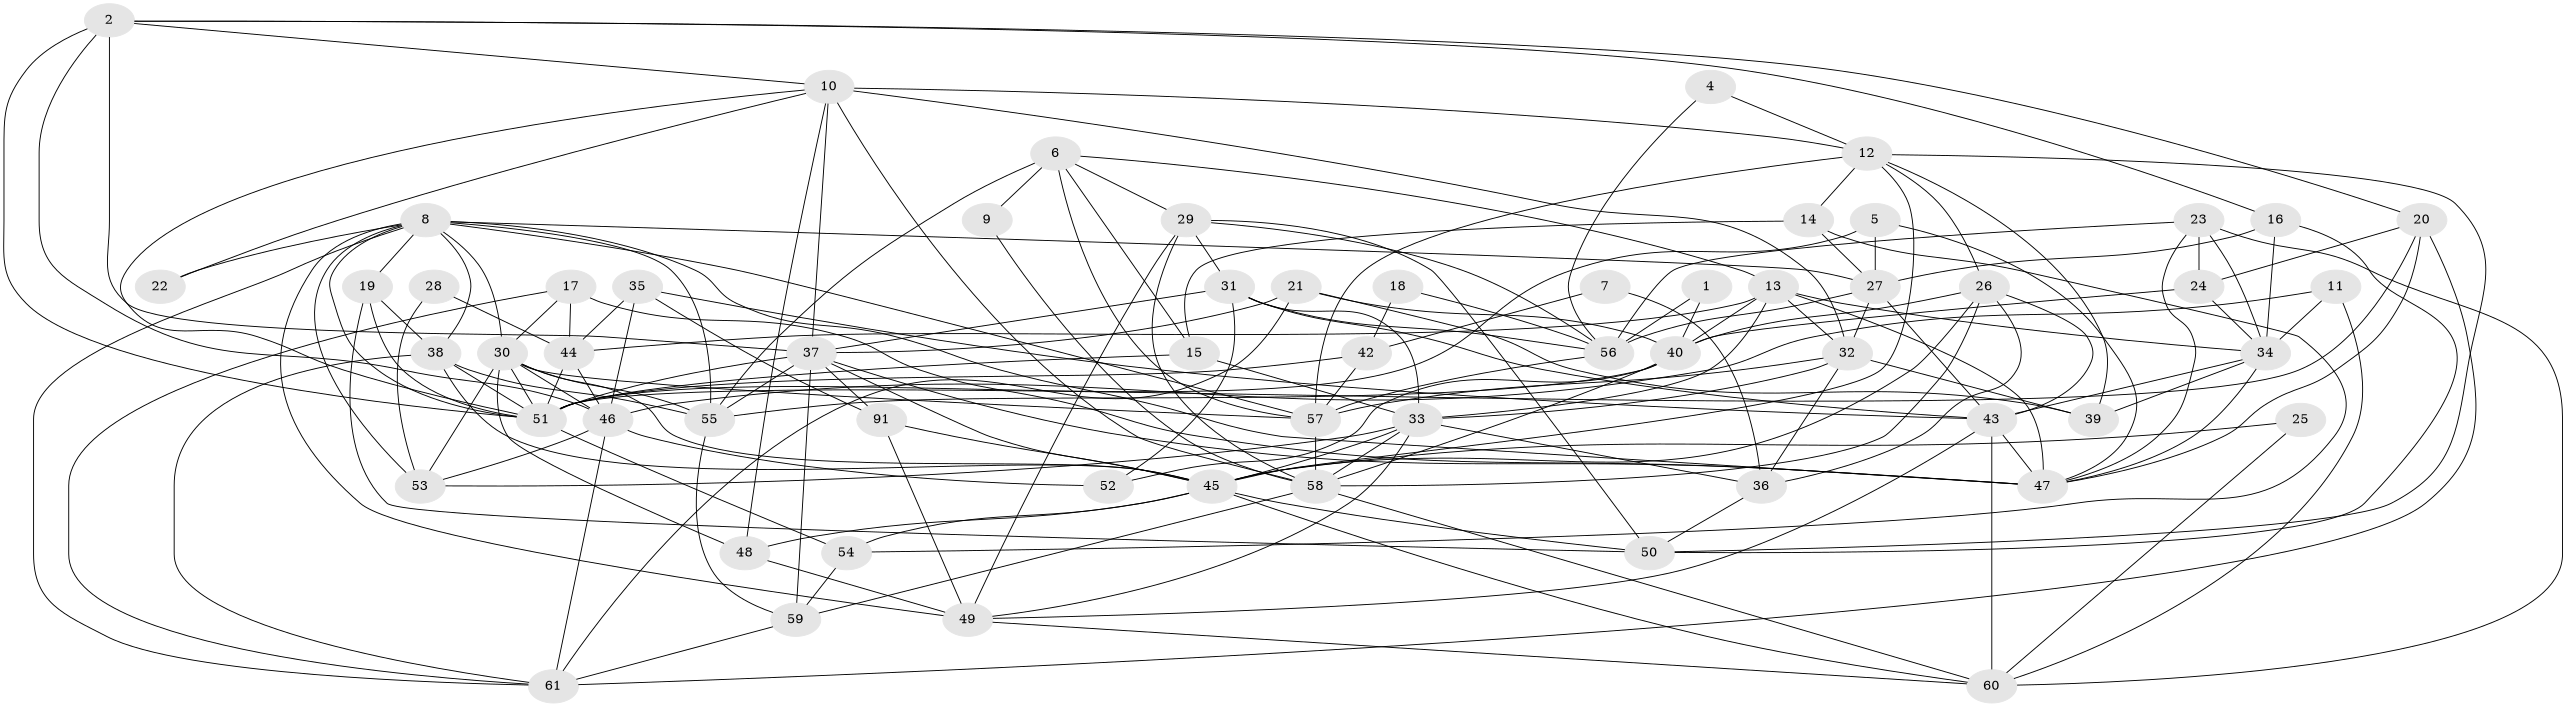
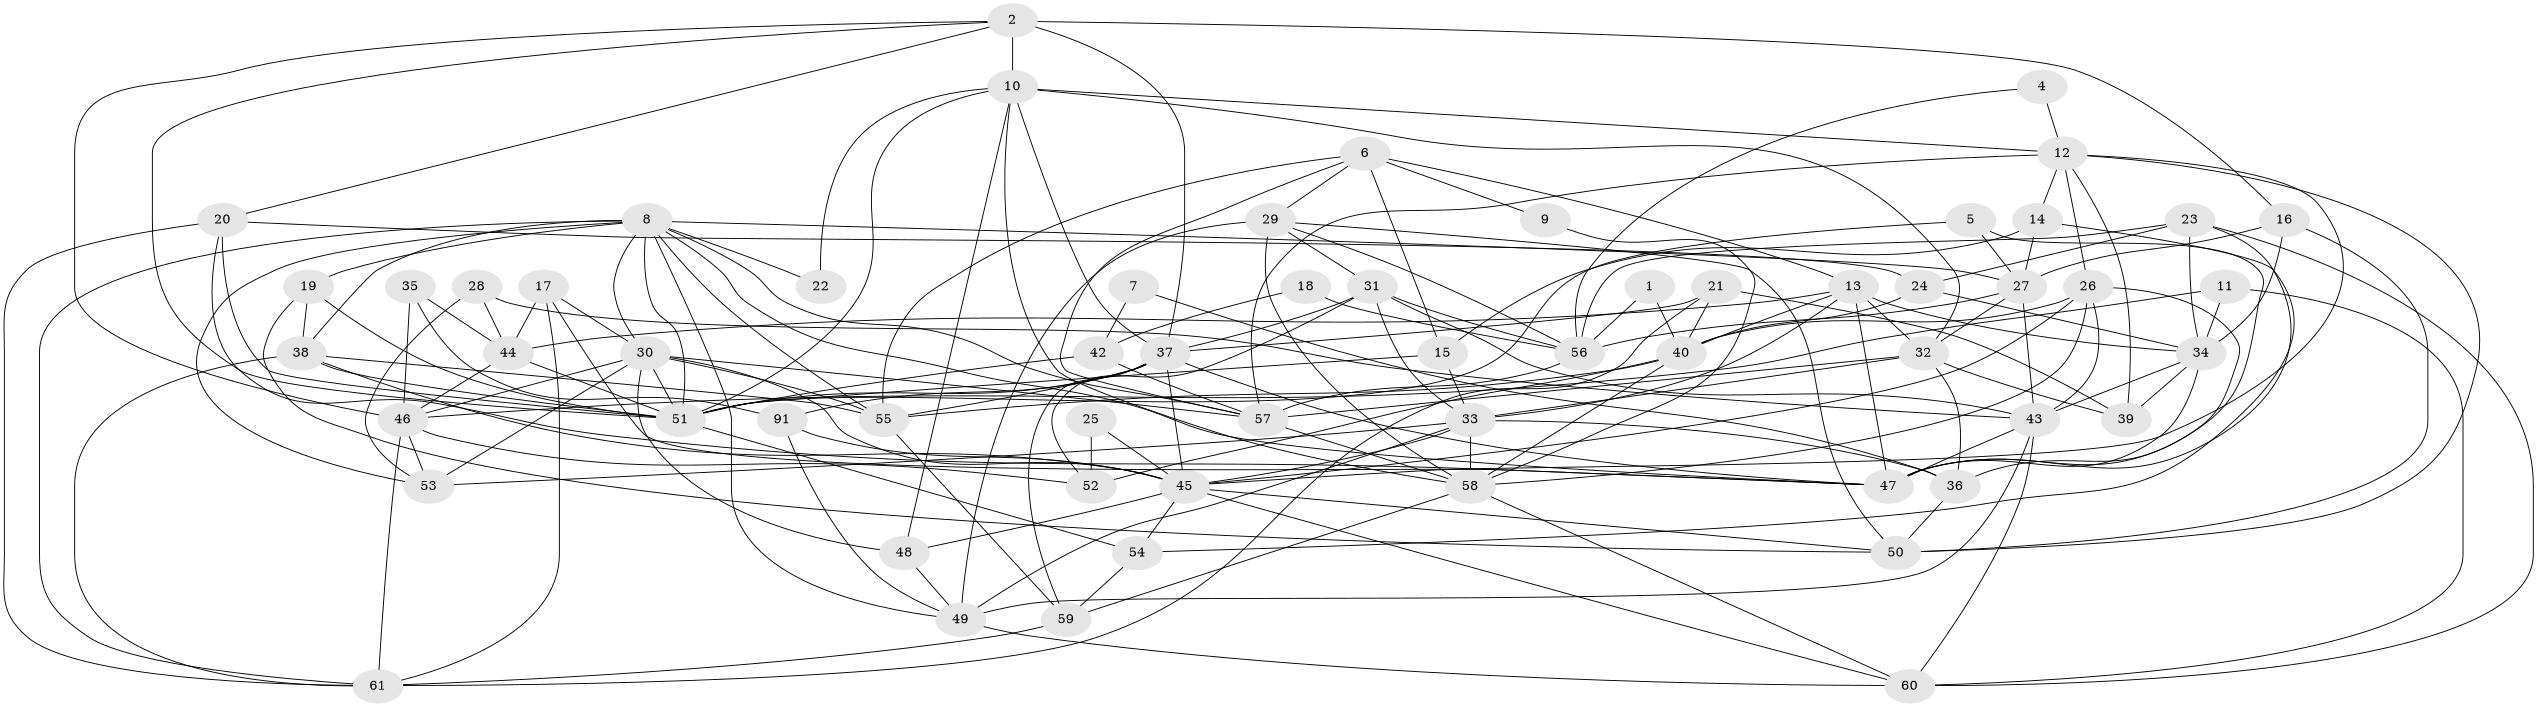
edge "35" -- "43": now "28" -- "43"
edge "25" -- "60": now "25" -- "52"
